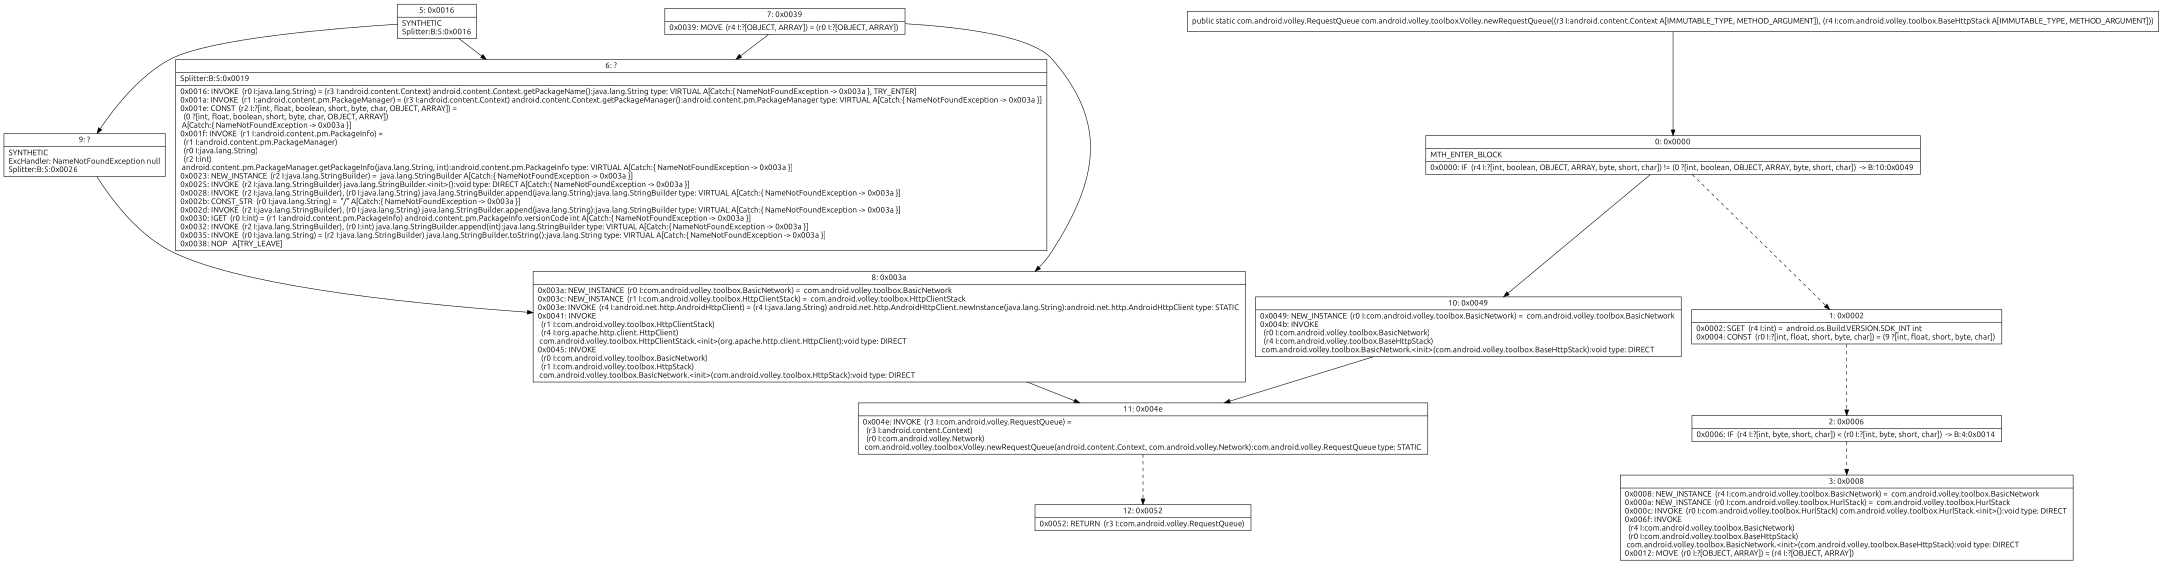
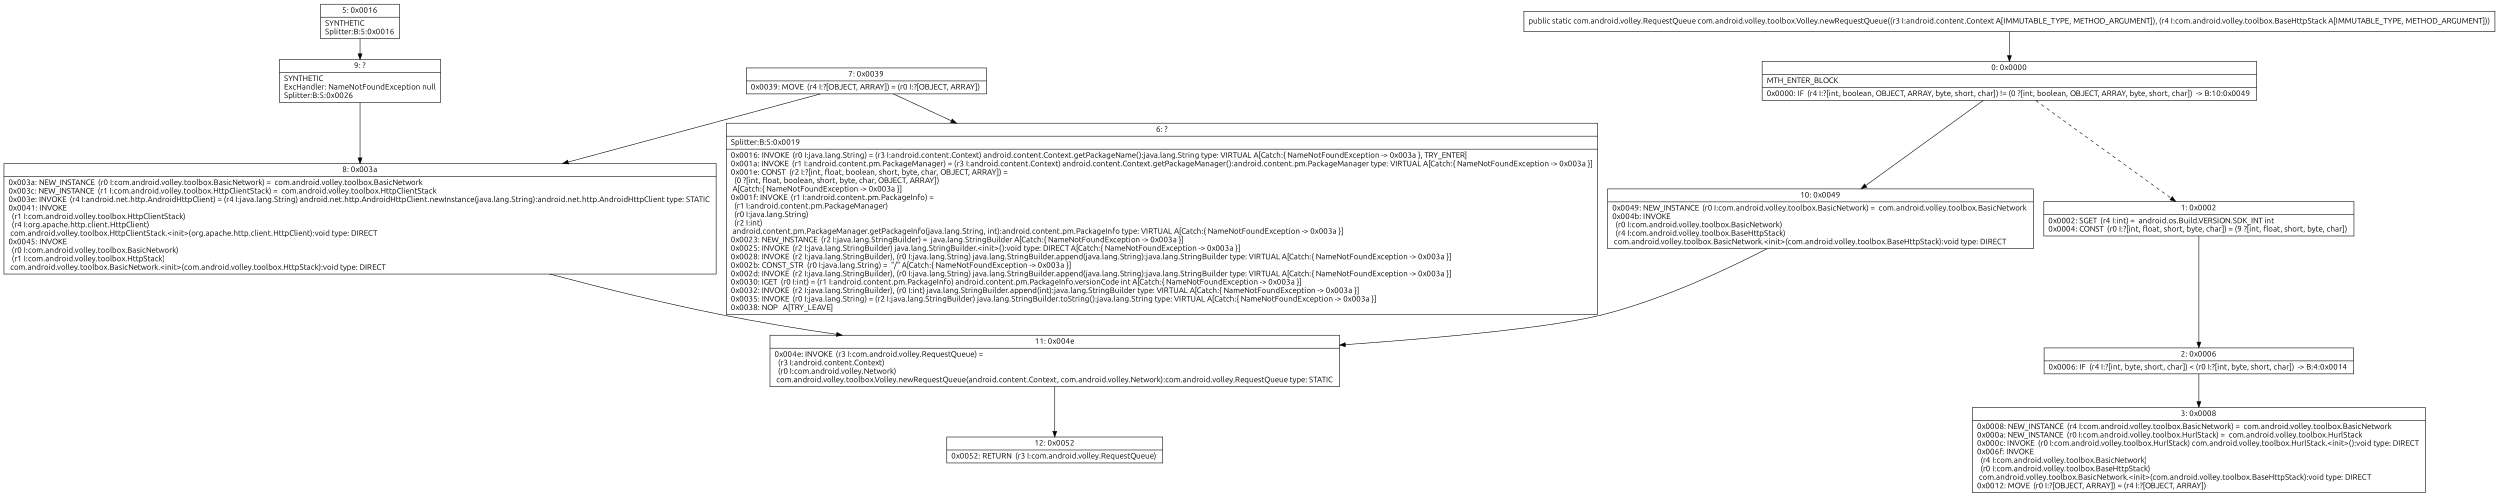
edge "5: 0x0016" -> "6: ?": removed
edge "1: 0x0002" -> "2: 0x0006": style dashed -> solid
edge "2: 0x0006" -> "3: 0x0008": style dashed -> solid
edge "11: 0x004e" -> "12: 0x0052": style dashed -> solid
